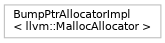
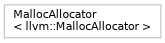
node "BumpPtrAllocatorImpl < llvm::MallocAllocator >": label "BumpPtrAllocatorImpl < llvm::MallocAllocator >" -> "MallocAllocator < llvm::MallocAllocator >"
